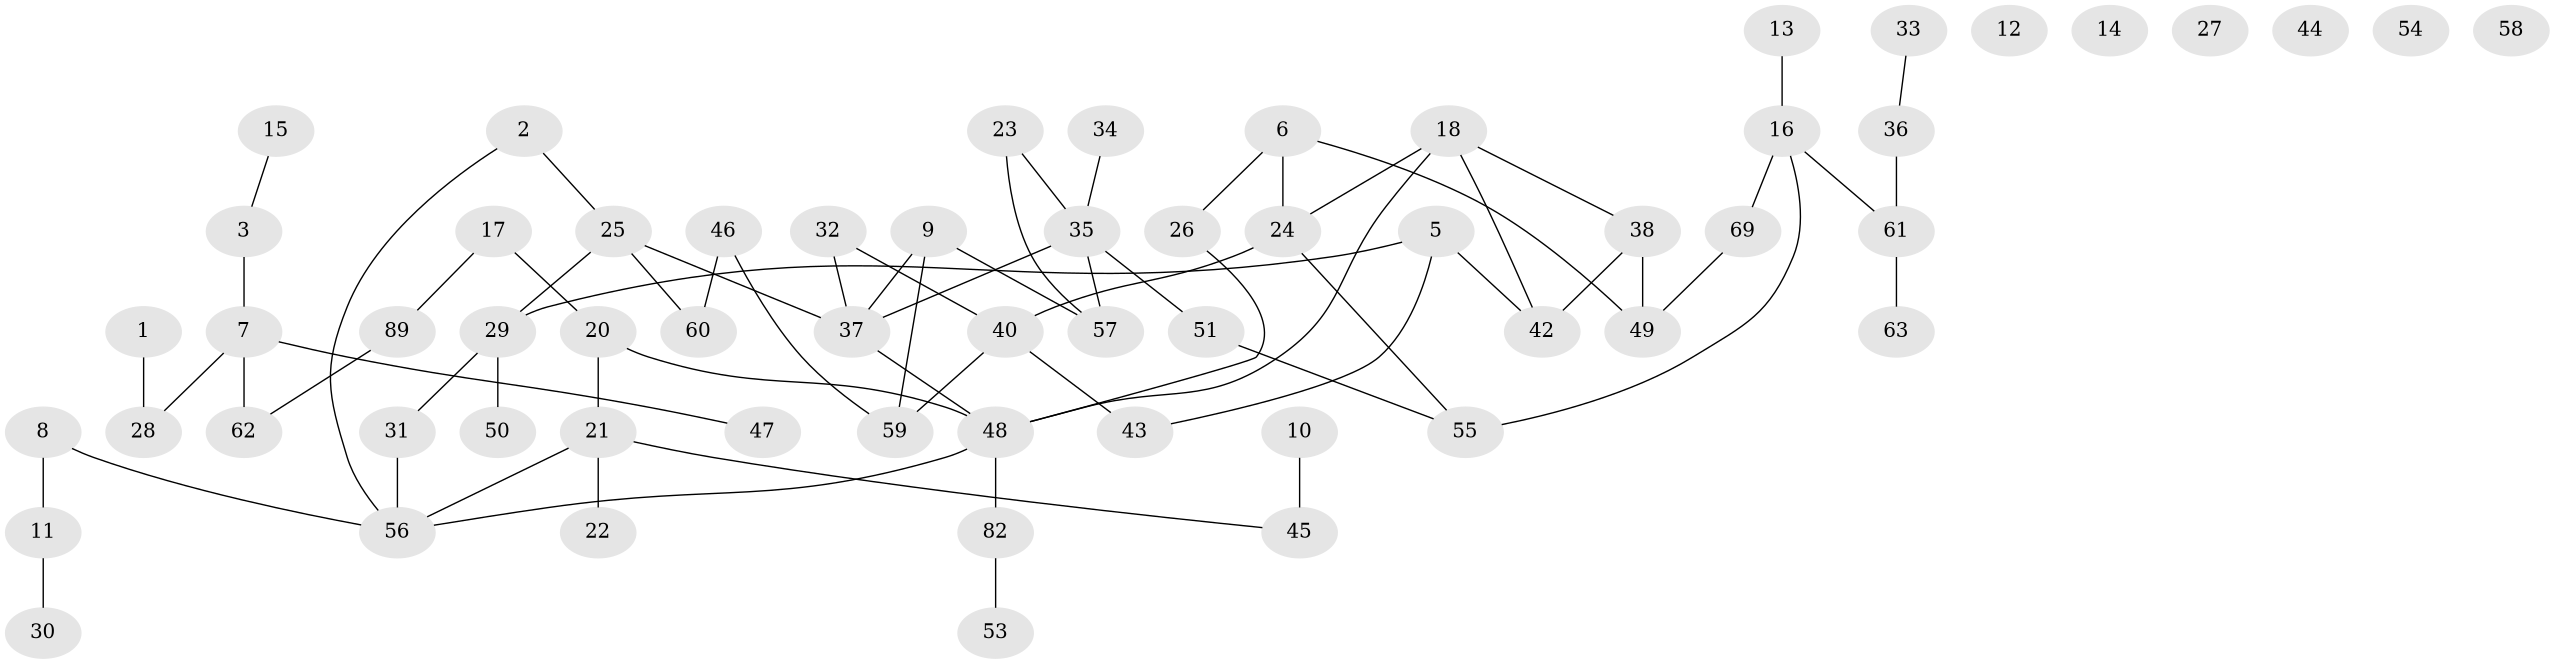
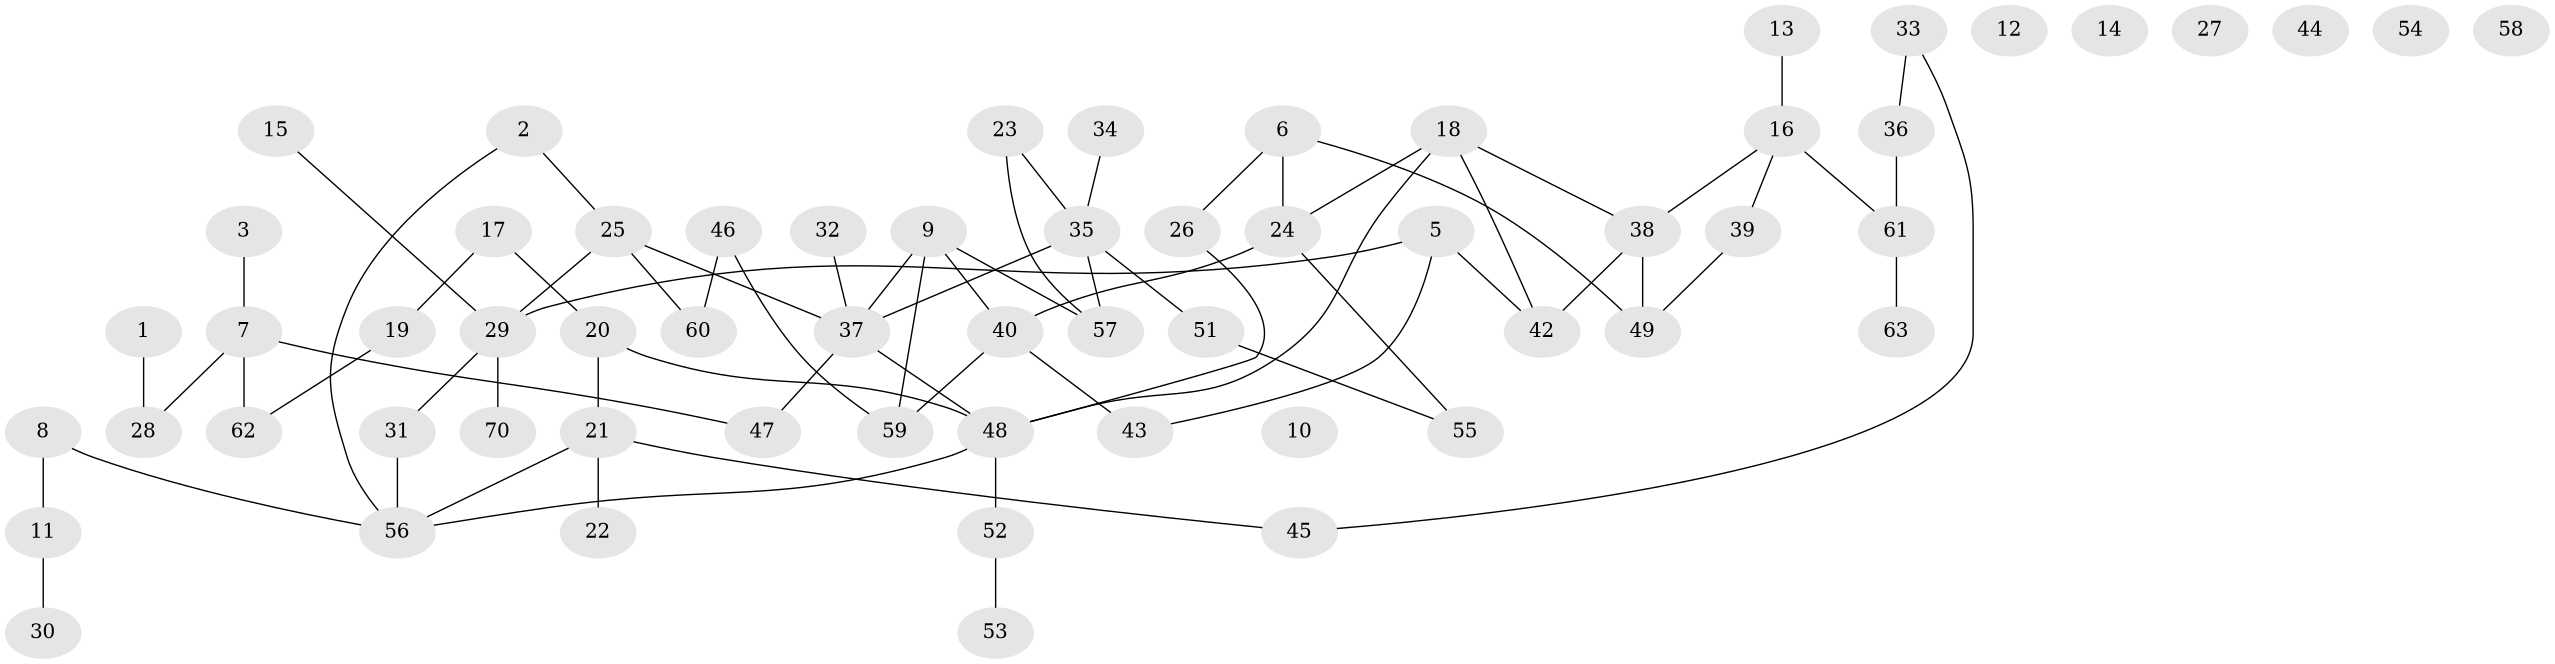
edge "15" -- "3": now "15" -- "29"
node "69": label "69" -> "39"
edge "32" -- "40": now "9" -- "40"
node "89": label "89" -> "19"
edge "16" -- "55": now "16" -- "38"
edge "37" -- "47": added
node "50": label "50" -> "70"
edge "10" -- "45": now "33" -- "45"
node "82": label "82" -> "52"
